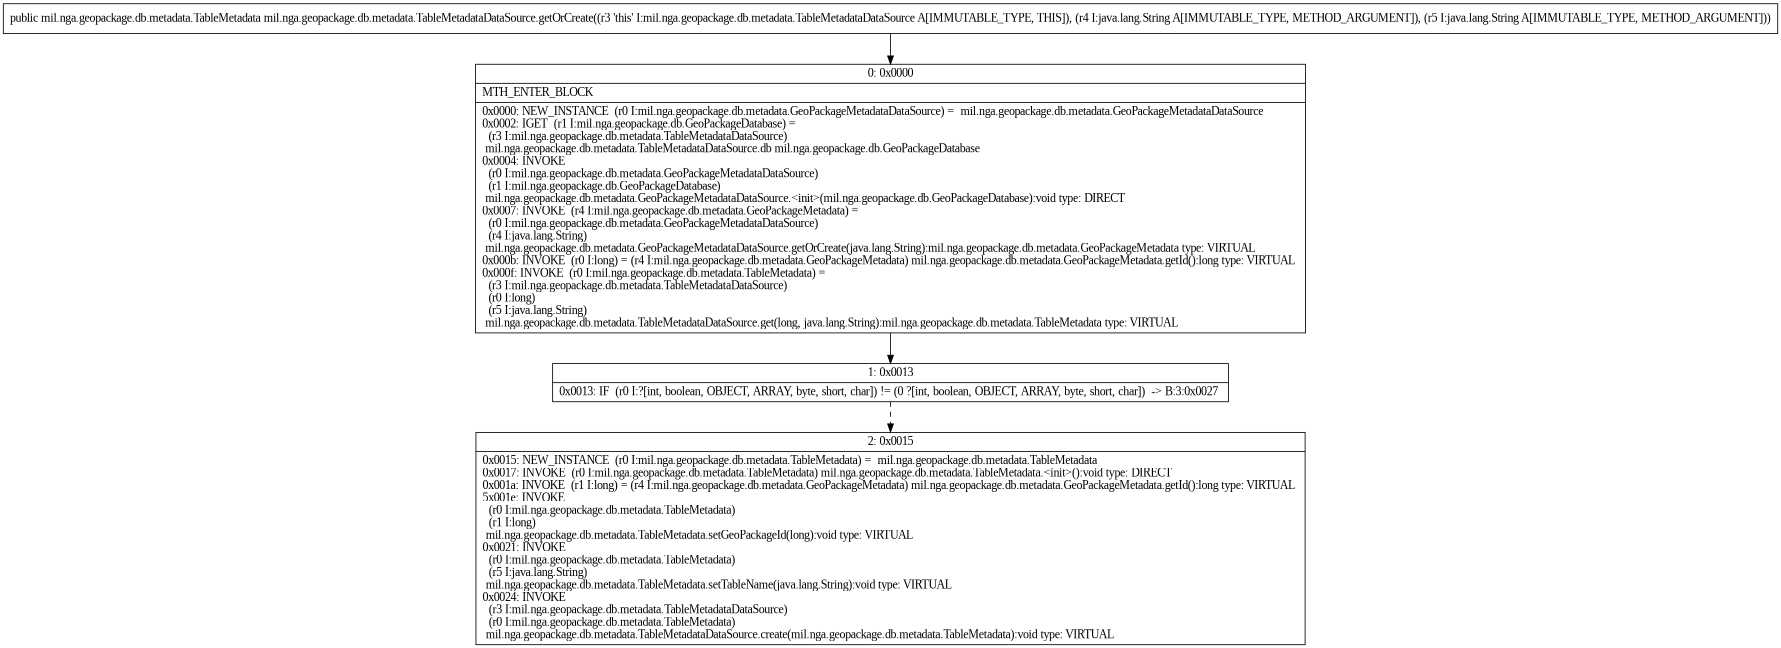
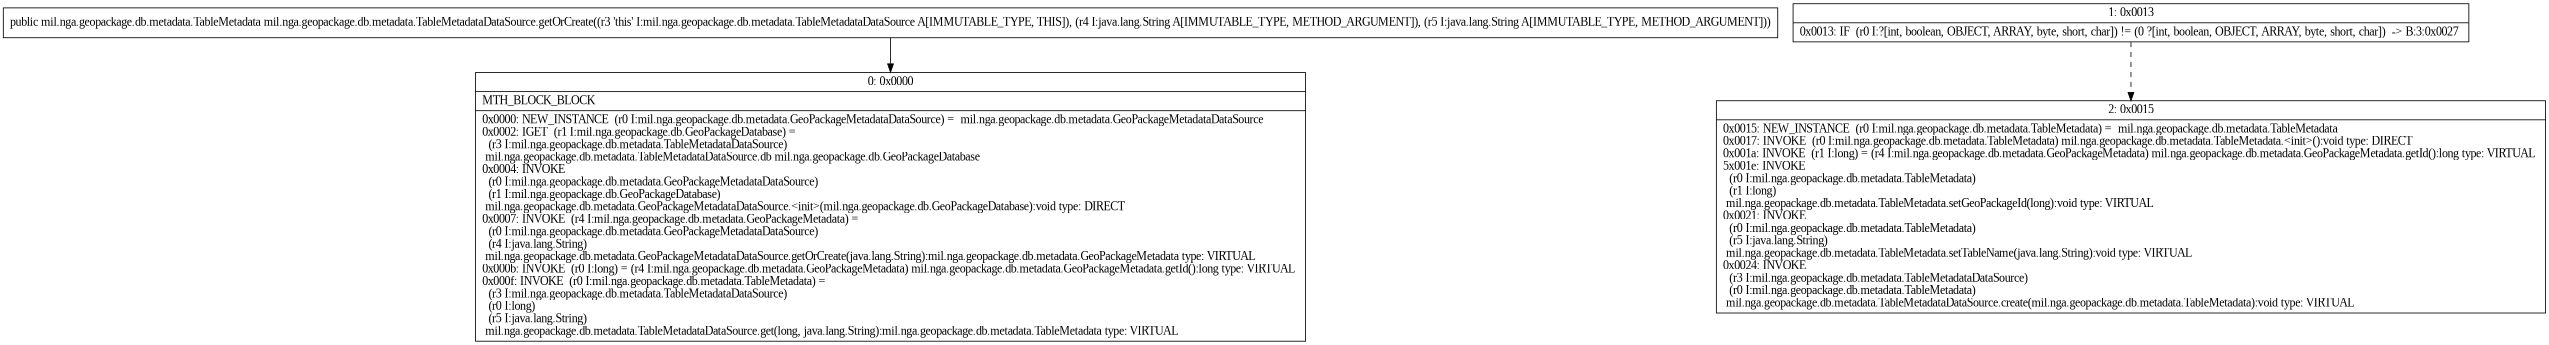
node "0: 0x0000": text "MTH_ENTER_BLOCK" -> "MTH_BLOCK_BLOCK"
edge "0: 0x0000" -> "1: 0x0013": removed
